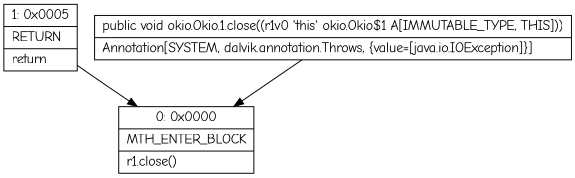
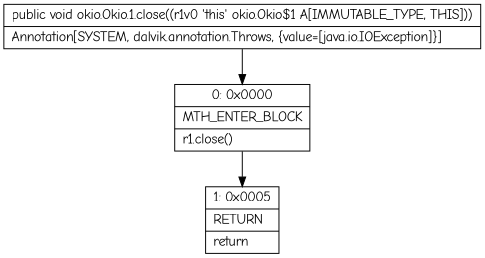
edge "1: 0x0005" -> "0: 0x0000": reversed
